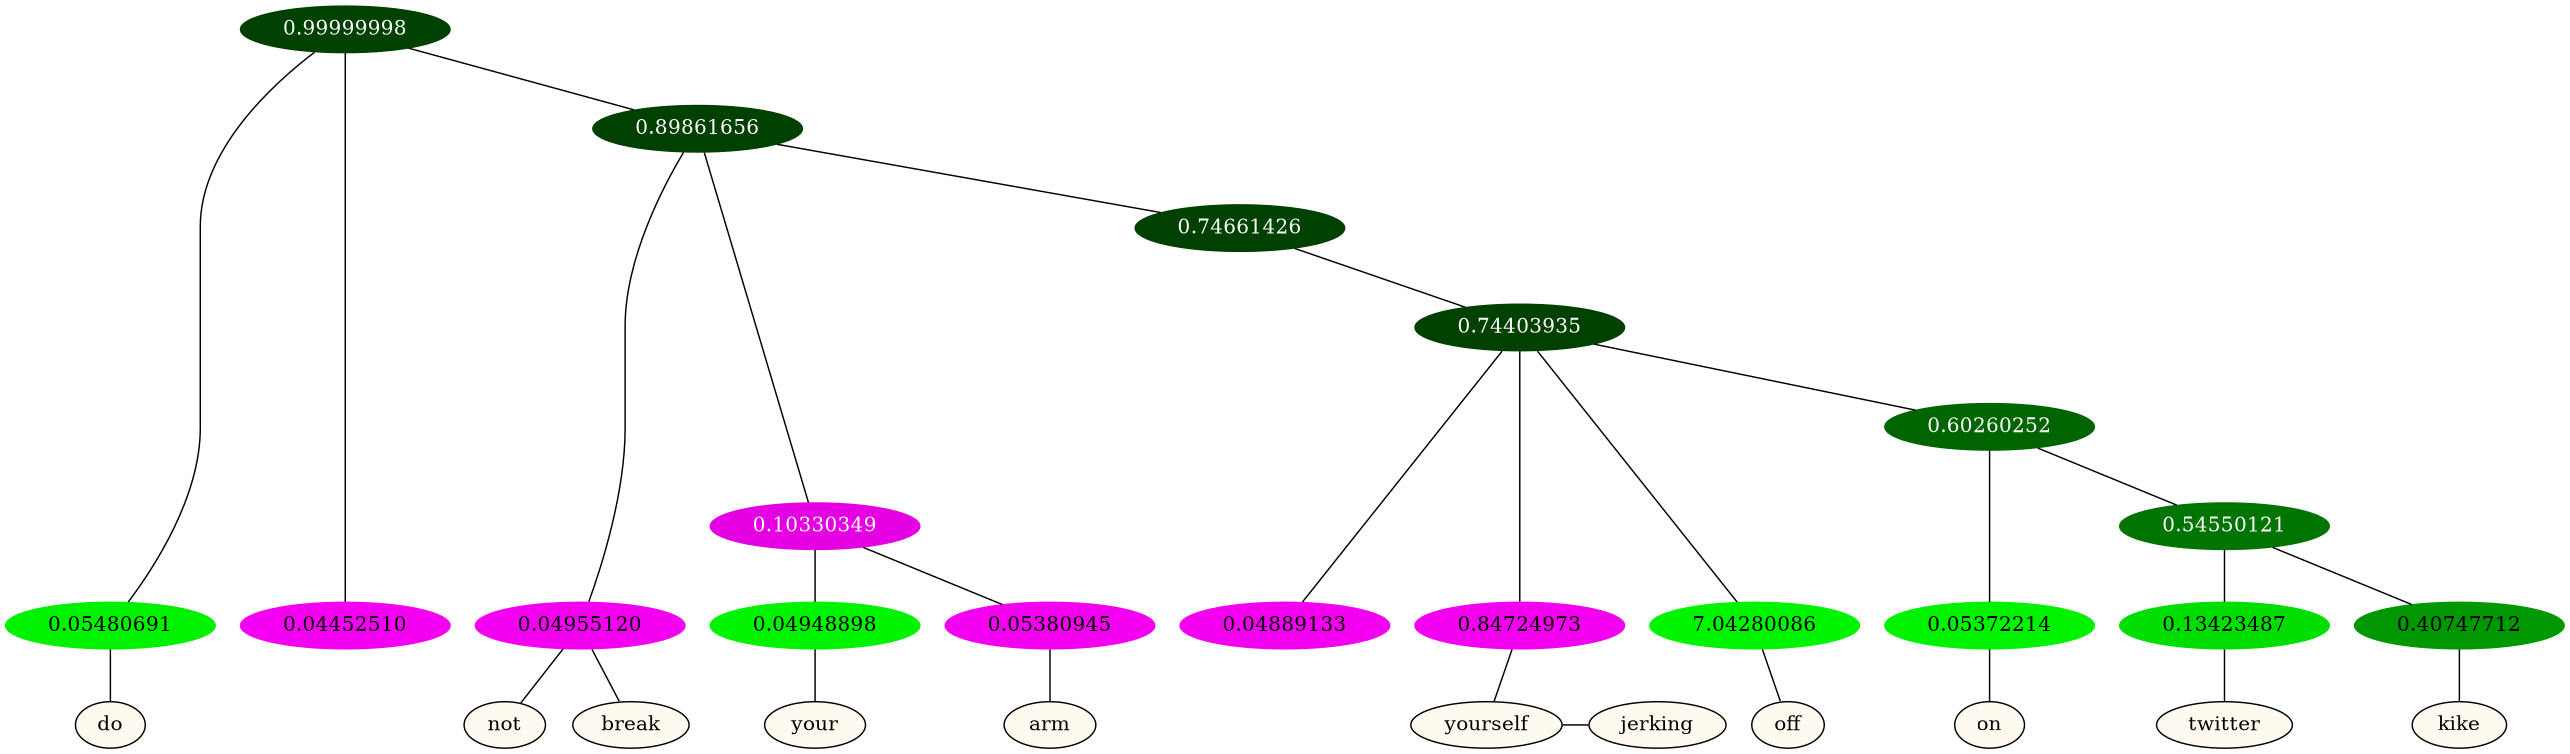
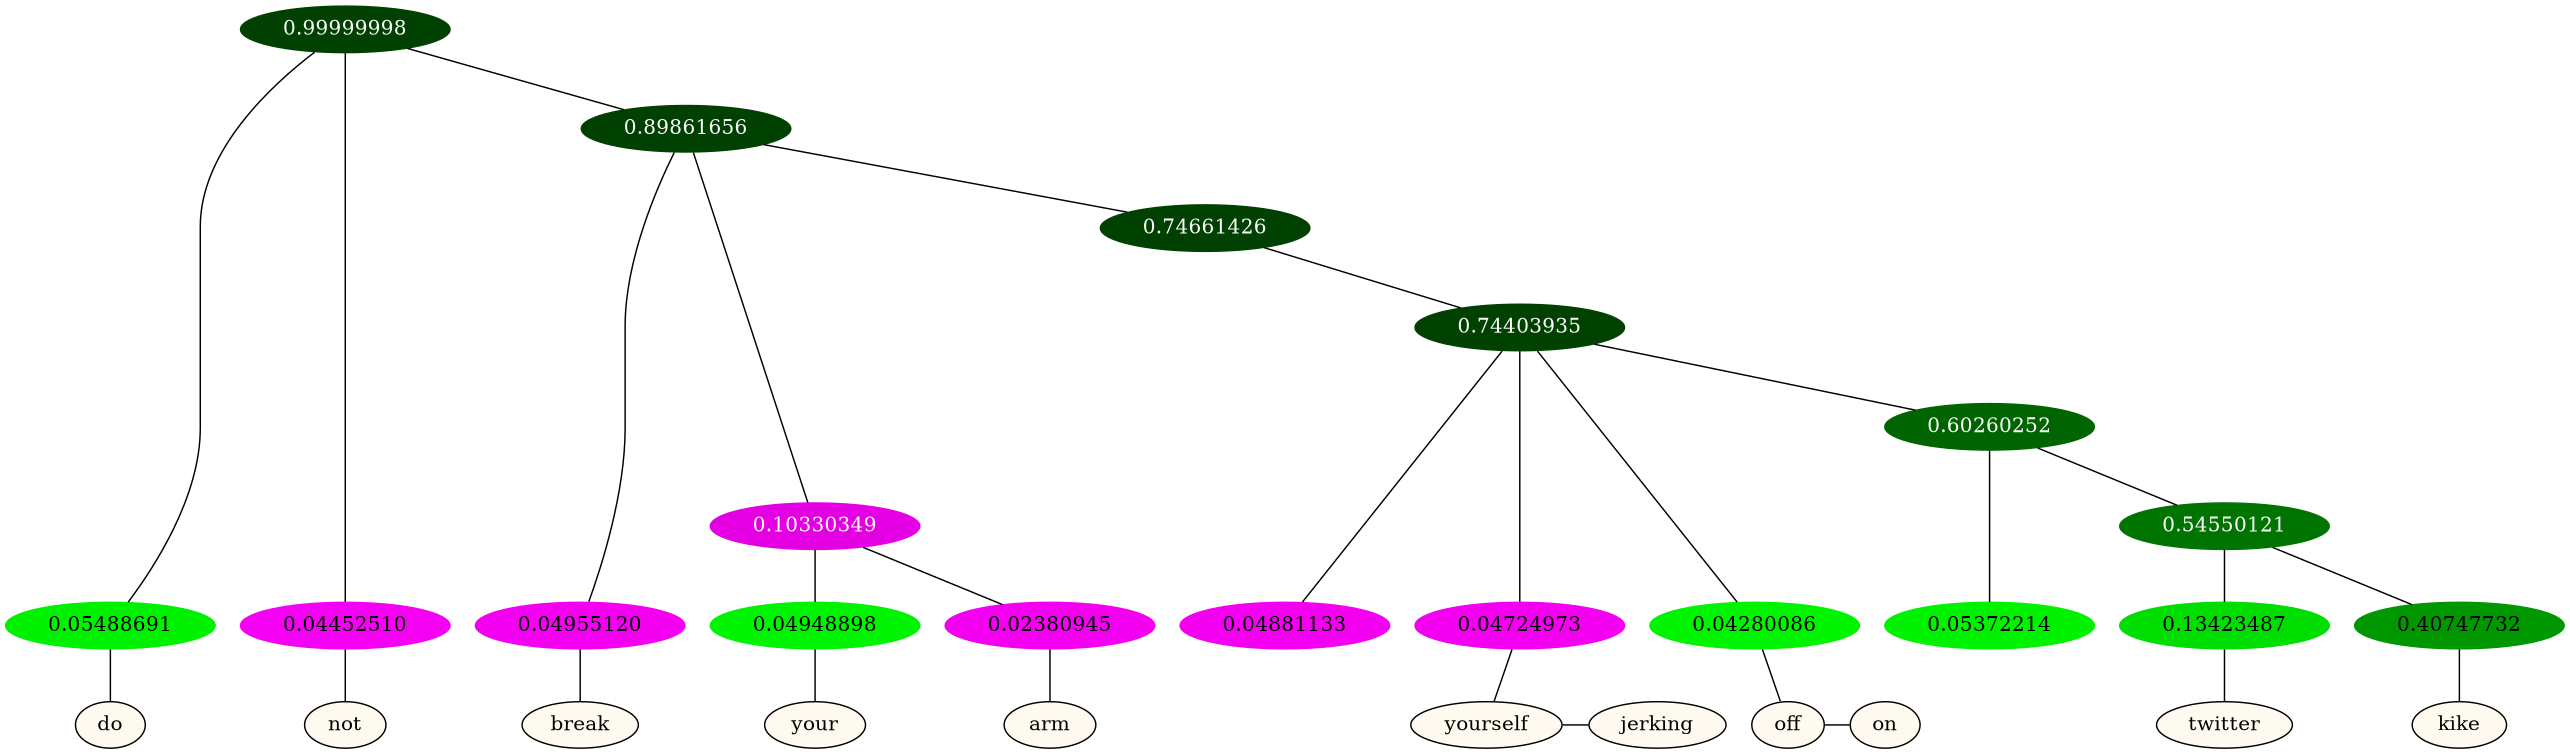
node "0.05480691": label "0.05480691" -> "0.05488691"
node "0.05380945": label "0.05380945" -> "0.02380945"
node "0.04889133": label "0.04889133" -> "0.04881133"
node "0.84724973": label "0.84724973" -> "0.04724973"
node "7.04280086": label "7.04280086" -> "0.04280086"
node "0.40747712": label "0.40747712" -> "0.40747732"
edge "0.05372214" -- "on": now "off" -- "on"
edge "0.04955120" -- "not": now "0.04452510" -- "not"
